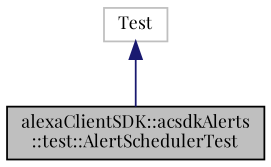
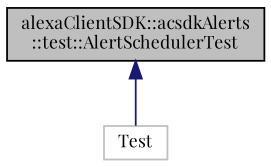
edge "alexaClientSDK::acsdkAlerts ::test::AlertSchedulerTest" -> "Test": reversed
